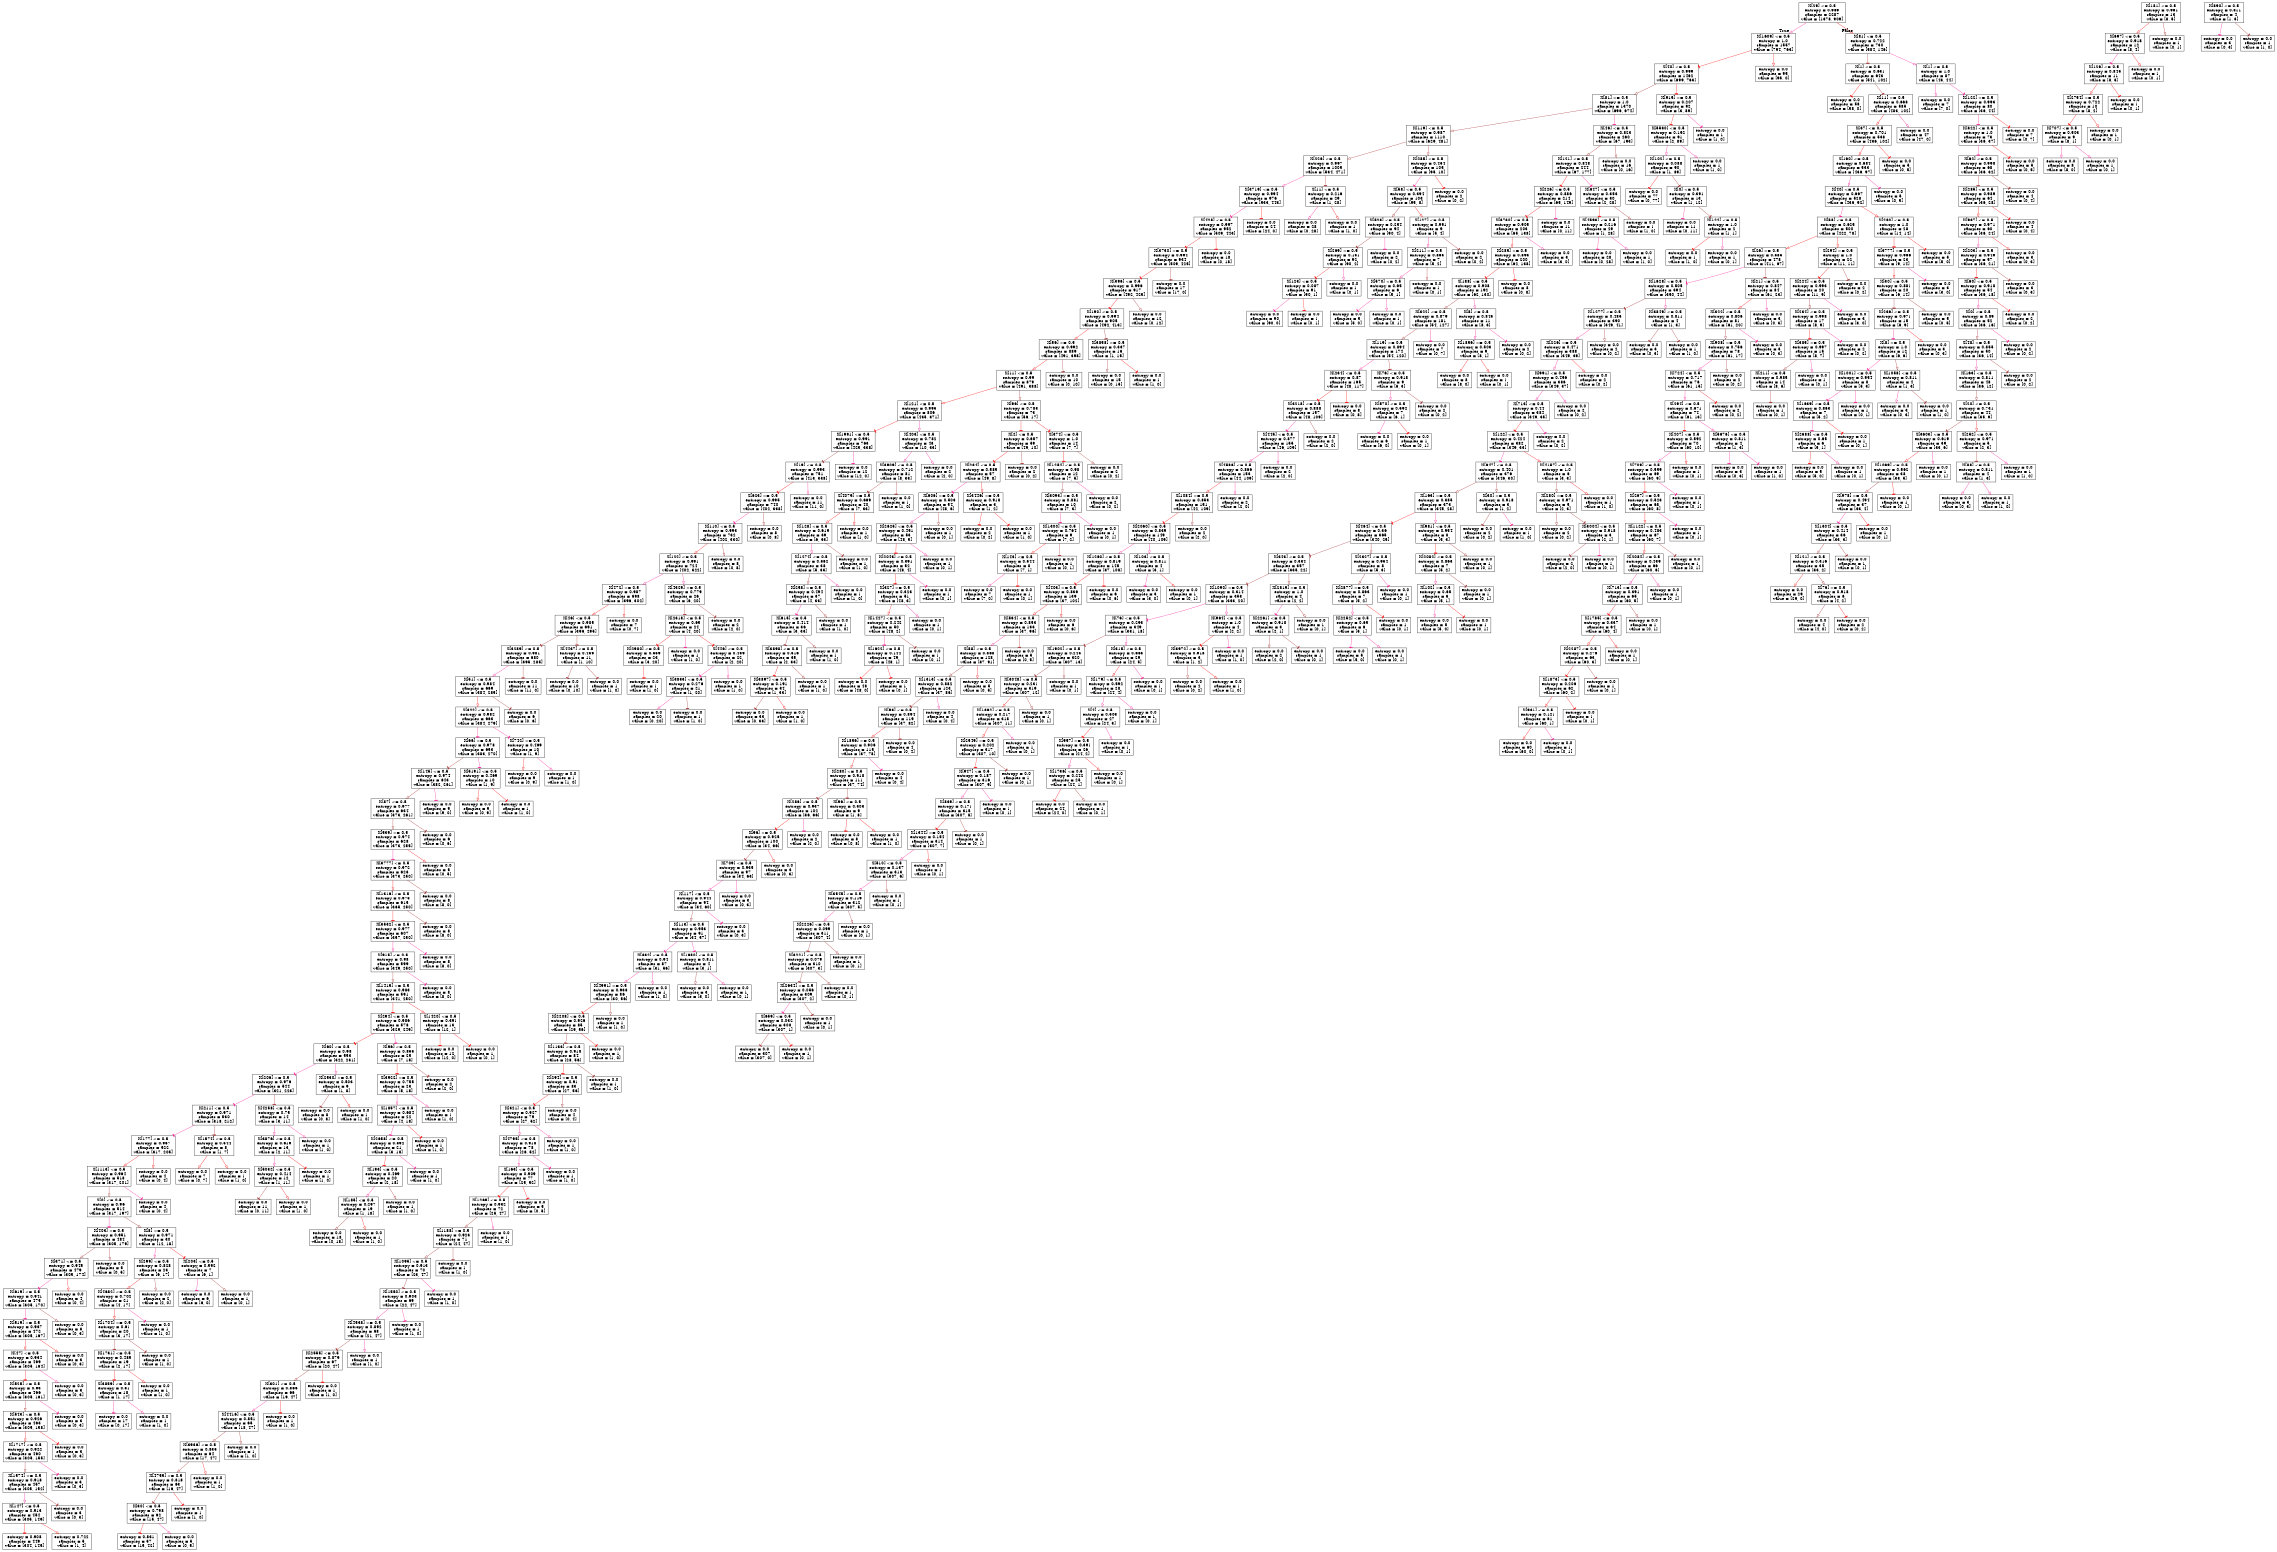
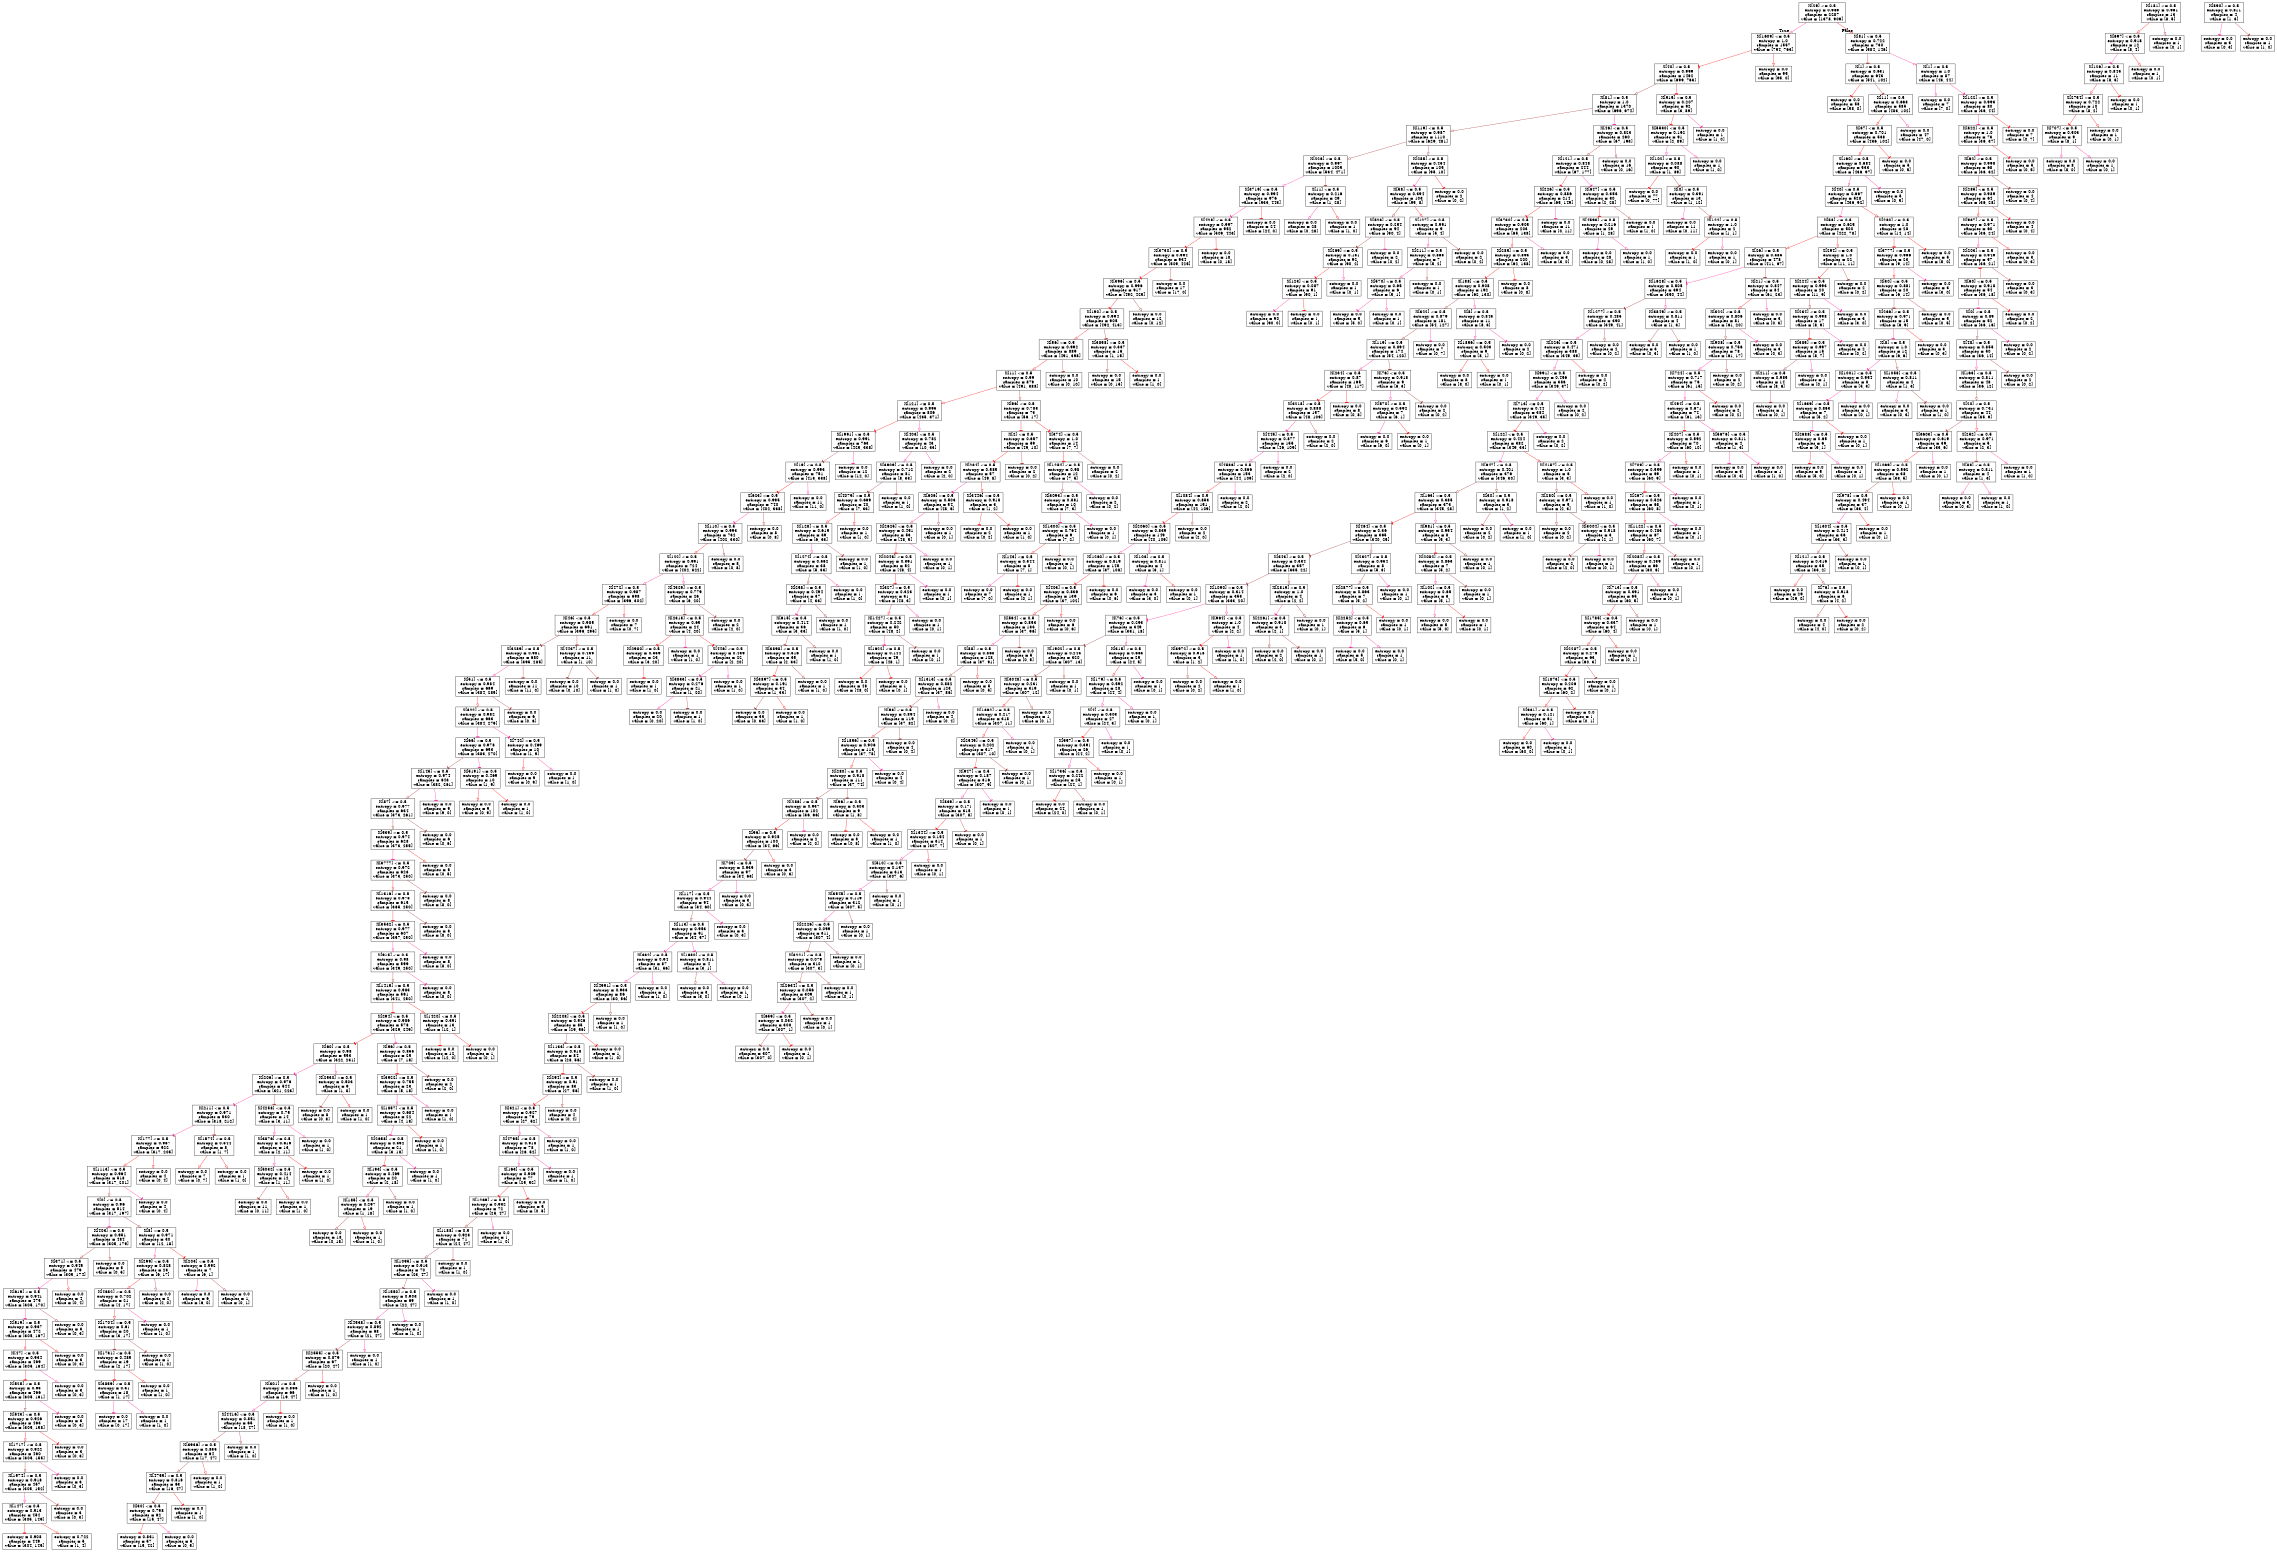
edge "X[203] <= 0.5 entropy = 0.949 samples = 57 value = [36, 21]" -> "X[60] <= 0.5 entropy = 0.918 samples = 54 value = [36, 18]": reversed
edge "X[60] <= 0.5 entropy = 0.918 samples = 54 value = [36, 18]" -> "X[0] <= 0.5 entropy = 0.89 samples = 52 value = [36, 16]": arrowhead onormal -> tee
node "X[327] <= 0.5 entropy = 0.323 samples = 51 value = [48, 3]": label "X[327] <= 0.5 entropy = 0.323 samples = 51 value = [48, 3]" -> "X[327] <= 0.5 entropy = 0.323 entropy = 51 value = [48, 3]"
